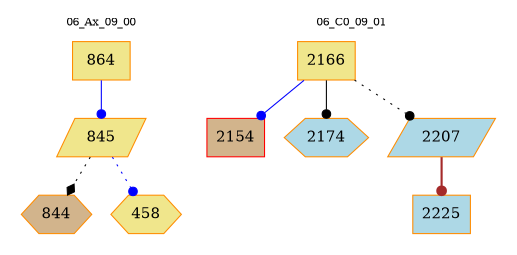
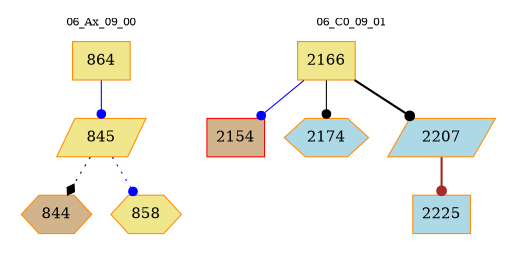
edge "2166" -> "2207": style dotted -> bold
node "458": label "458" -> "858"
